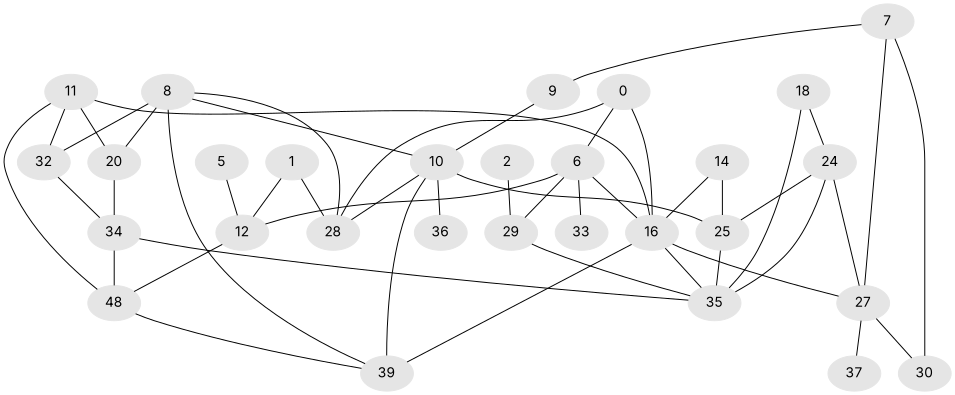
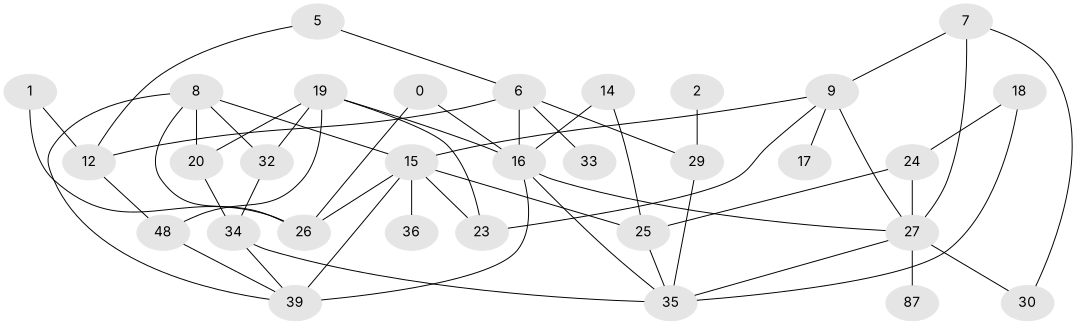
node "11": label "11" -> "19"
edge "0" -- "6": now "5" -- "6"
node "10": label "10" -> "15"
node "17": added
edge "9" -- "27": added
node "28": label "28" -> "26"
node "23": added
edge "24" -- "35": now "27" -- "35"
edge "34" -- "48": now "34" -- "39"
node "37": label "37" -> "87"
